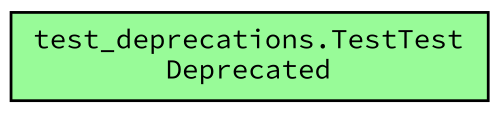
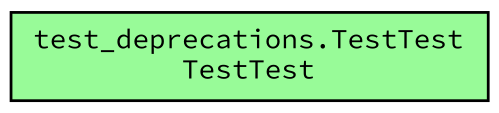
node "test_deprecations.TestTest Deprecated": label "test_deprecations.TestTest Deprecated" -> "test_deprecations.TestTest TestTest"
